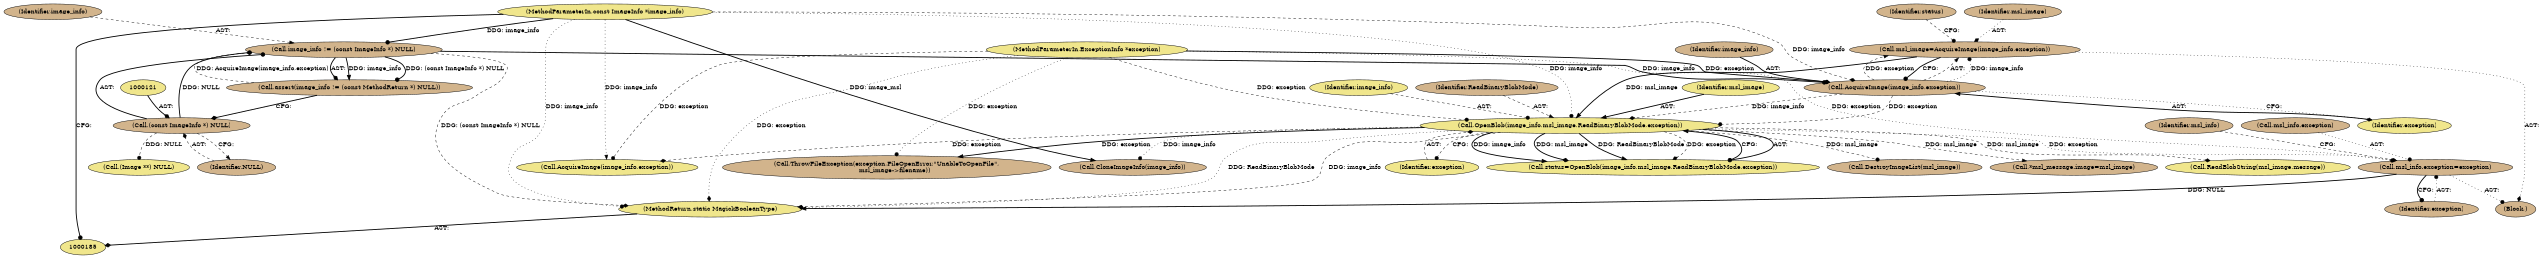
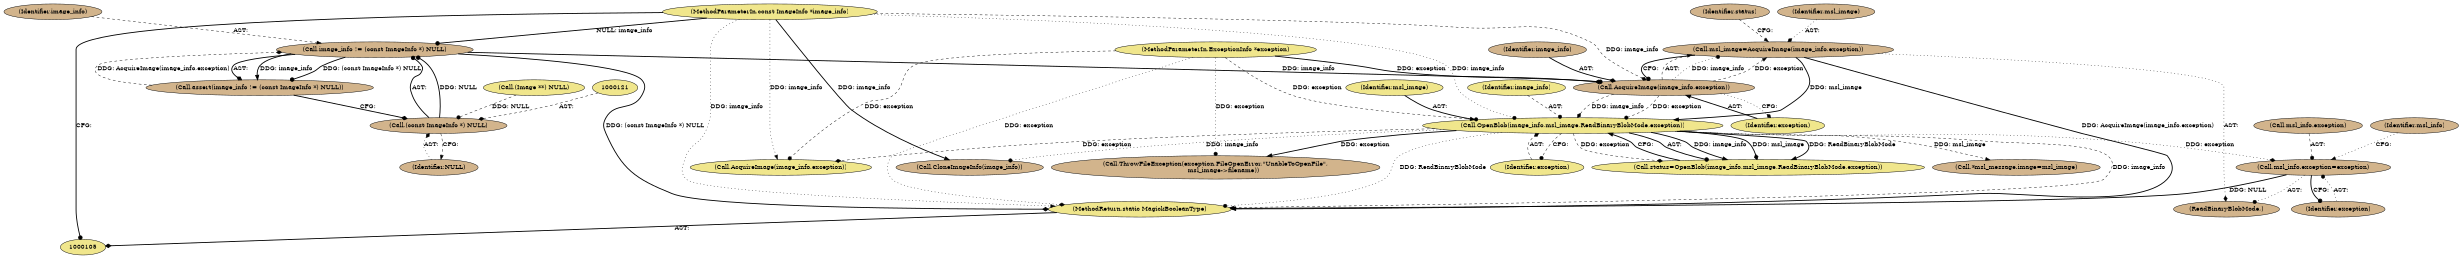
edge "(Identifier,status)" -> "(Call,msl_image=AcquireImage(image_info,exception))": arrowhead dot -> normal
edge "(MethodParameterIn,const ImageInfo *image_info)" -> "(Call,image_info != (const ImageInfo *) NULL)": label "DDG: image_info" -> "NULL: image_info"
edge "(MethodParameterIn,ExceptionInfo *exception)" -> "(Call,msl_info.exception=exception)": removed, label "DDG: exception"
node "(Call,assert(image_info != (const MethodReturn *) NULL))": label "(Call,assert(image_info != (const MethodReturn *) NULL))" -> "(Call,assert(image_info != (const ImageInfo *) NULL))"
edge "(MethodParameterIn,const ImageInfo *image_info)" -> "(Call,CloneImageInfo(image_info))": label "DDG: image_msl" -> "DDG: image_info"
node "(Identifier,ReadBinaryBlobMode)": removed
edge "1000121" -> "(Call,(const ImageInfo *) NULL)": style bold -> dashed
edge "(Call,(const ImageInfo *) NULL)" -> "(Call,(Image **) NULL)": reversed
edge "(MethodParameterIn,const ImageInfo *image_info)" -> "(MethodReturn,static MagickBooleanType)": arrowhead dot -> normal
edge "(Identifier,msl_info)" -> "(Call,msl_info.exception=exception)": style dashed -> dotted
edge "(Call,msl_info.exception)" -> "(Call,msl_info.exception=exception)": style dotted -> dashed
edge "(Call,image_info != (const ImageInfo *) NULL)" -> "(MethodReturn,static MagickBooleanType)": style dashed -> bold
edge "(Identifier,NULL)" -> "(Call,(const ImageInfo *) NULL)": style dashed -> dotted
node "(Call,DestroyImageList(msl_image))": removed
node "(Call,ReadBlobString(msl_image,message))": removed
edge "(Call,msl_image=AcquireImage(image_info,exception))" -> "(MethodReturn,static MagickBooleanType)": added, label "DDG: AcquireImage(image_info,exception)"
node "(Block,)": label "(Block,)" -> "(ReadBinaryBlobMode,)"
node "1000185": label "1000185" -> "1000105"
